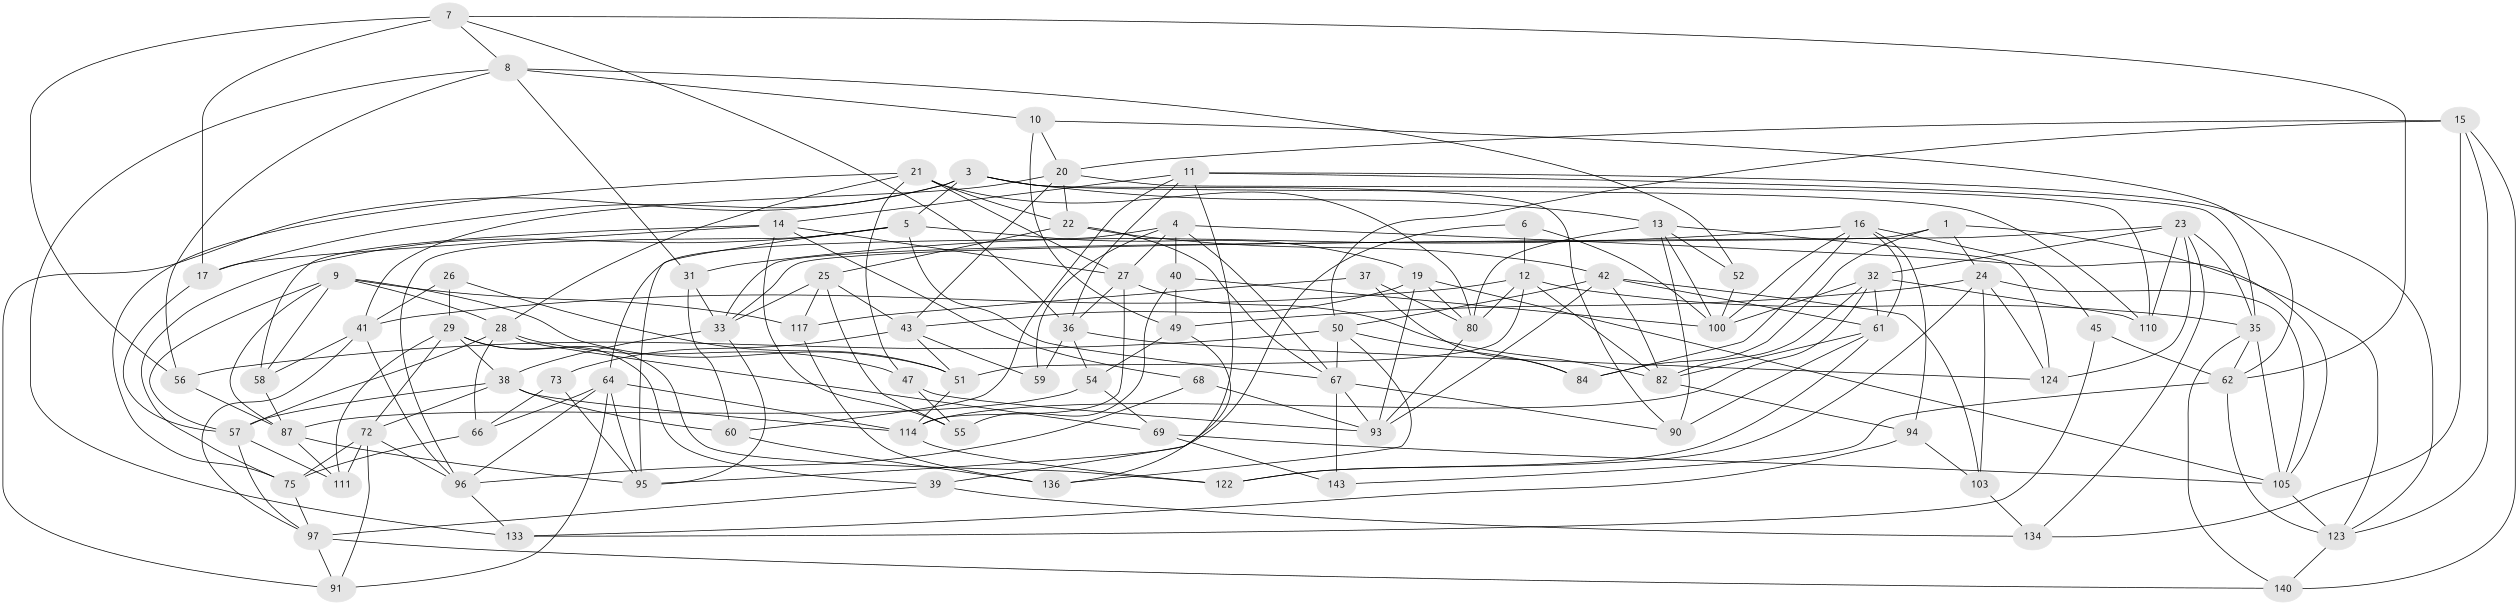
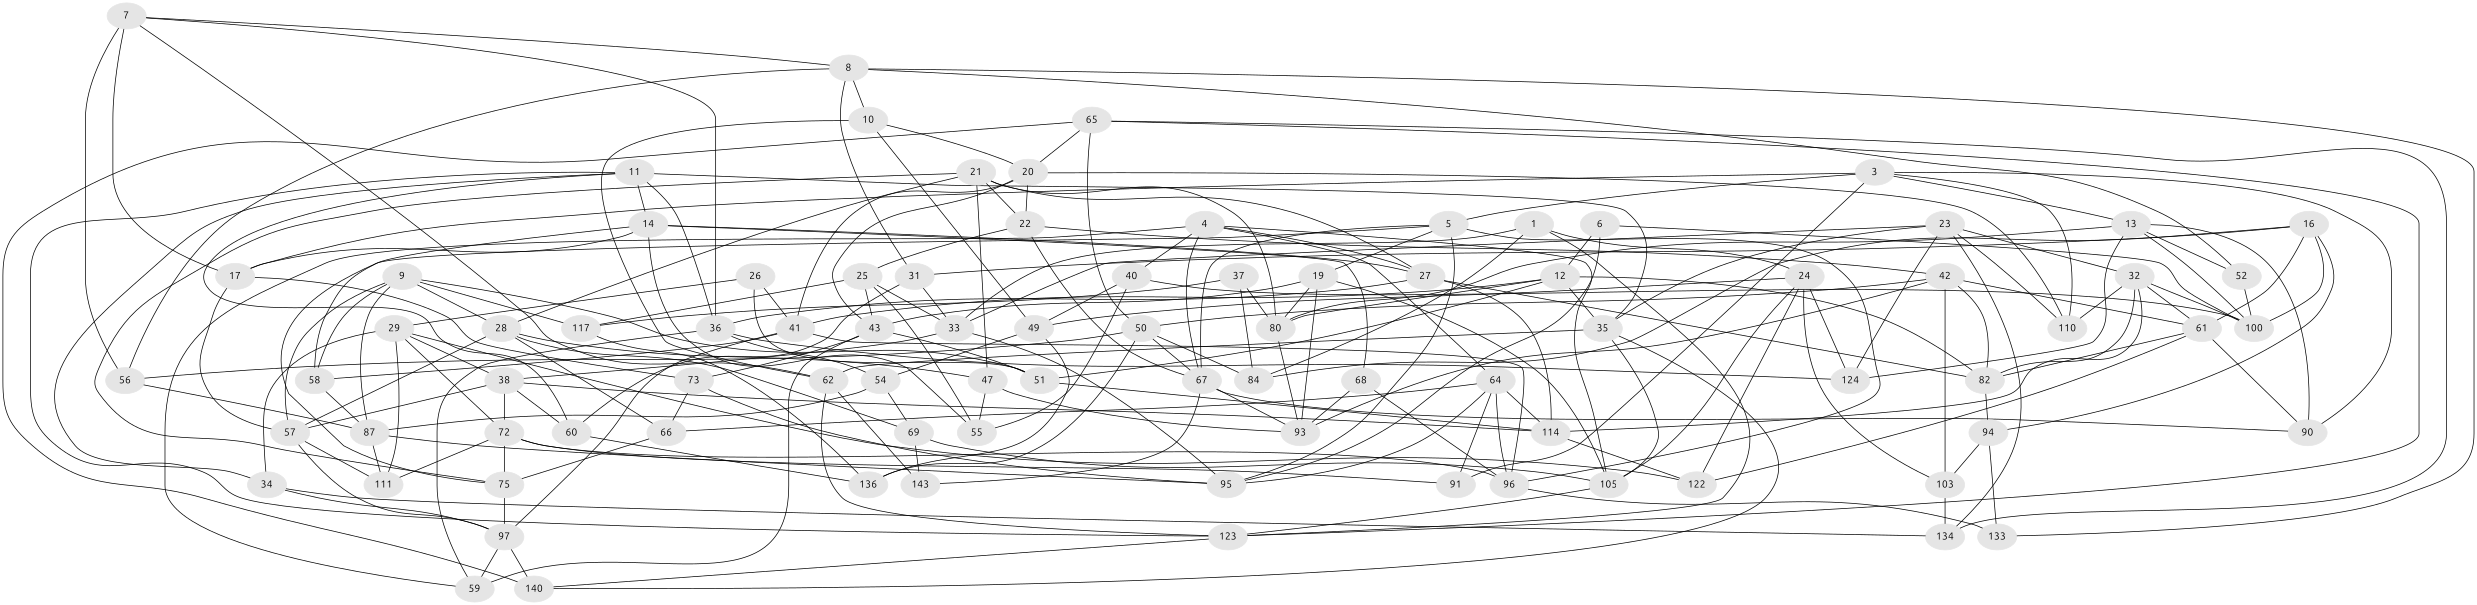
node "15": label "15" -> "65"
node "45": removed
edge "17" -- "73": added
node "39": label "39" -> "34"
edge "97" -- "91": now "97" -- "59"
